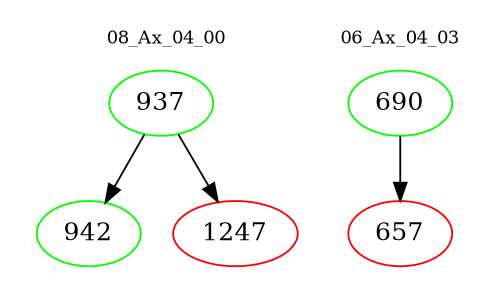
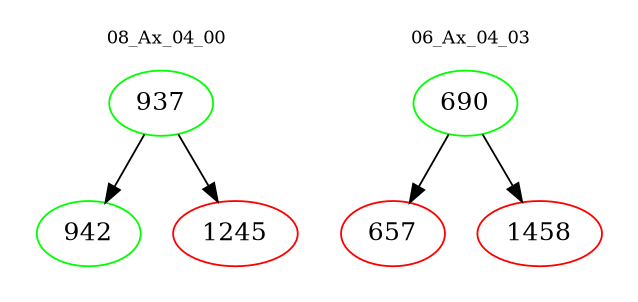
node "1247": label "1247" -> "1245"
node "1458": added
